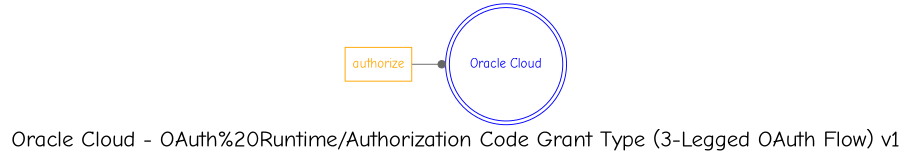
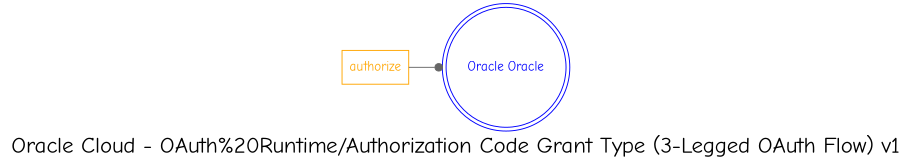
node "Oracle Cloud": label "Oracle Cloud" -> "Oracle Oracle"
